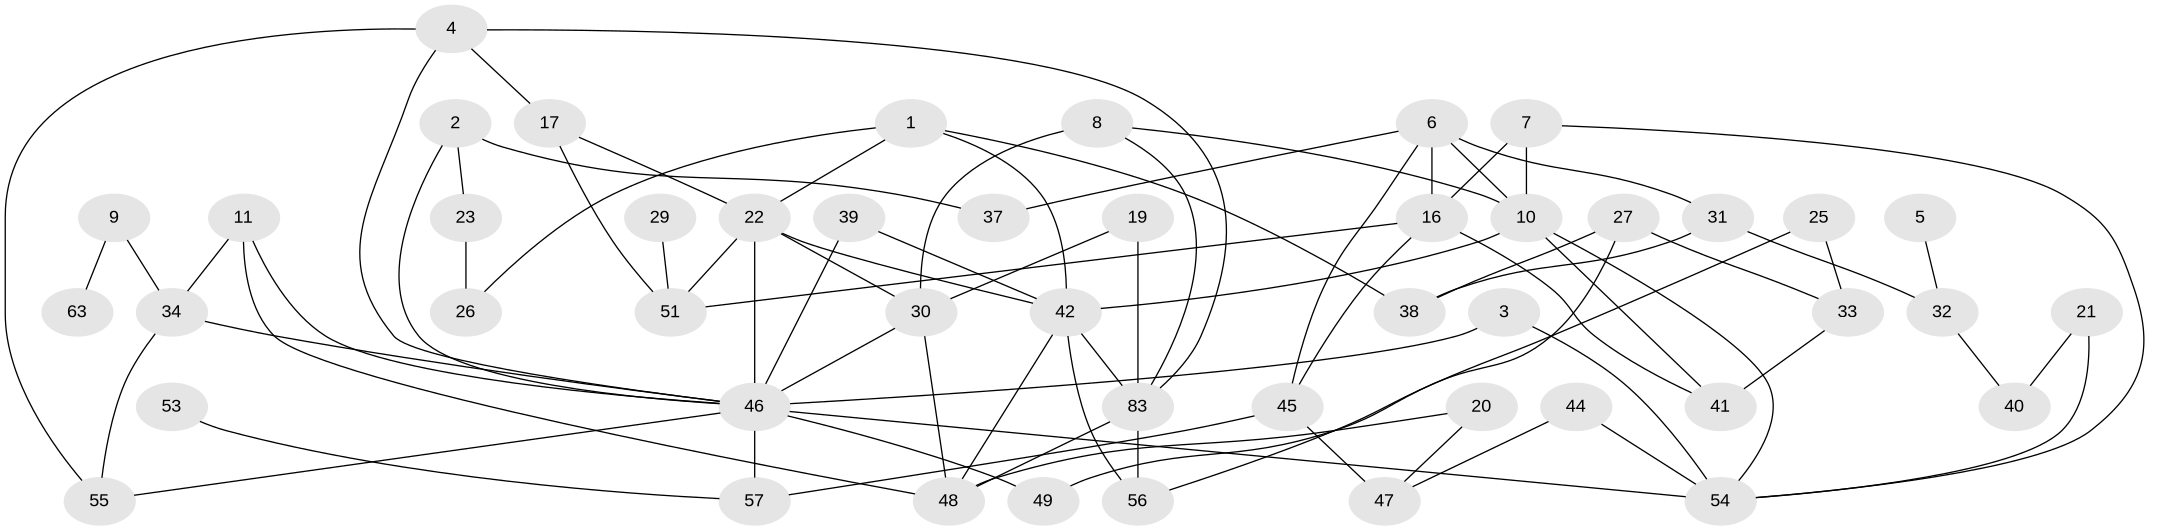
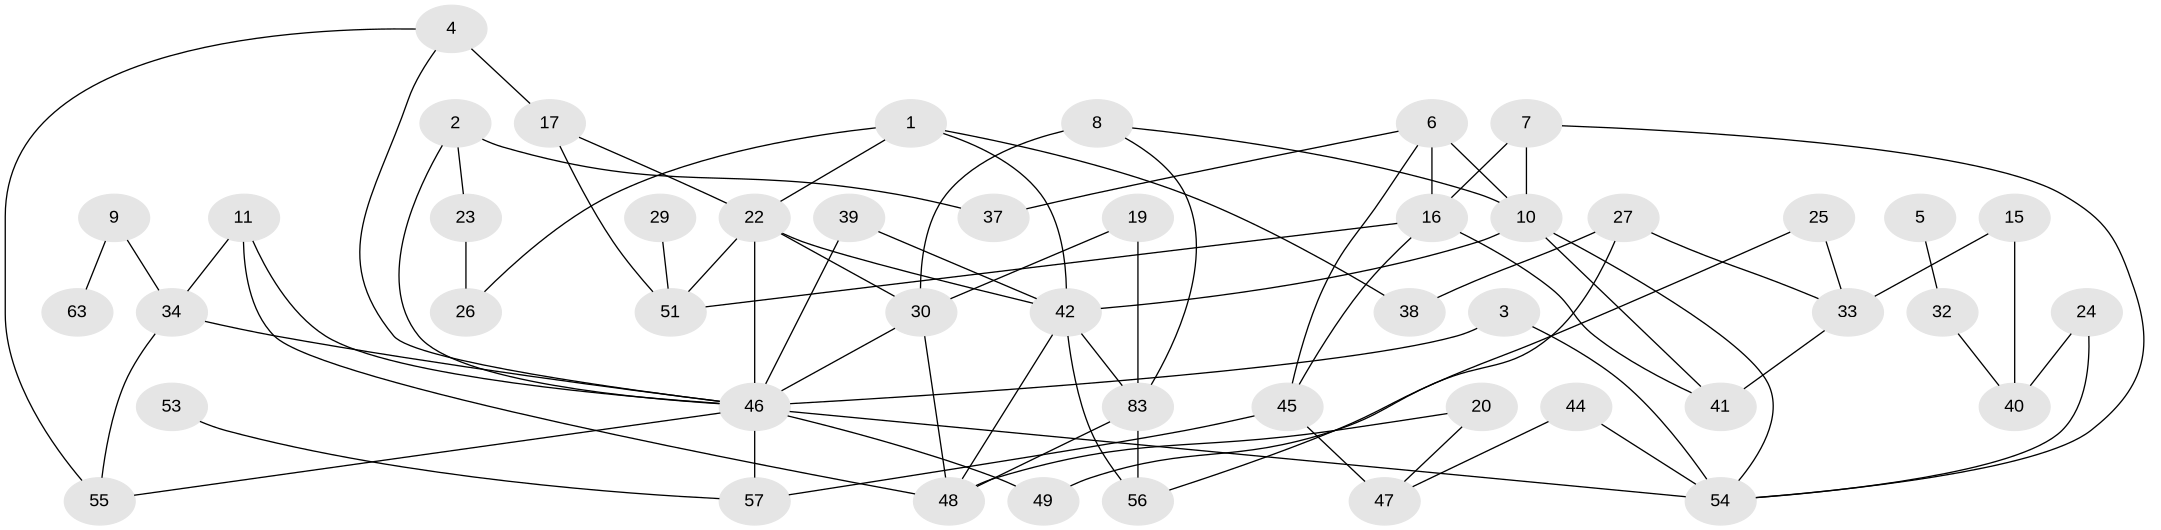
edge "4" -- "83": removed
node "31": removed
node "15": added
node "21": label "21" -> "24"
